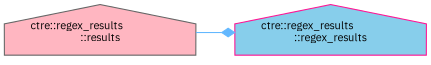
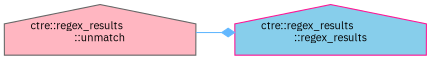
node "ctre::regex_results ::results": label "ctre::regex_results ::results" -> "ctre::regex_results ::unmatch"
